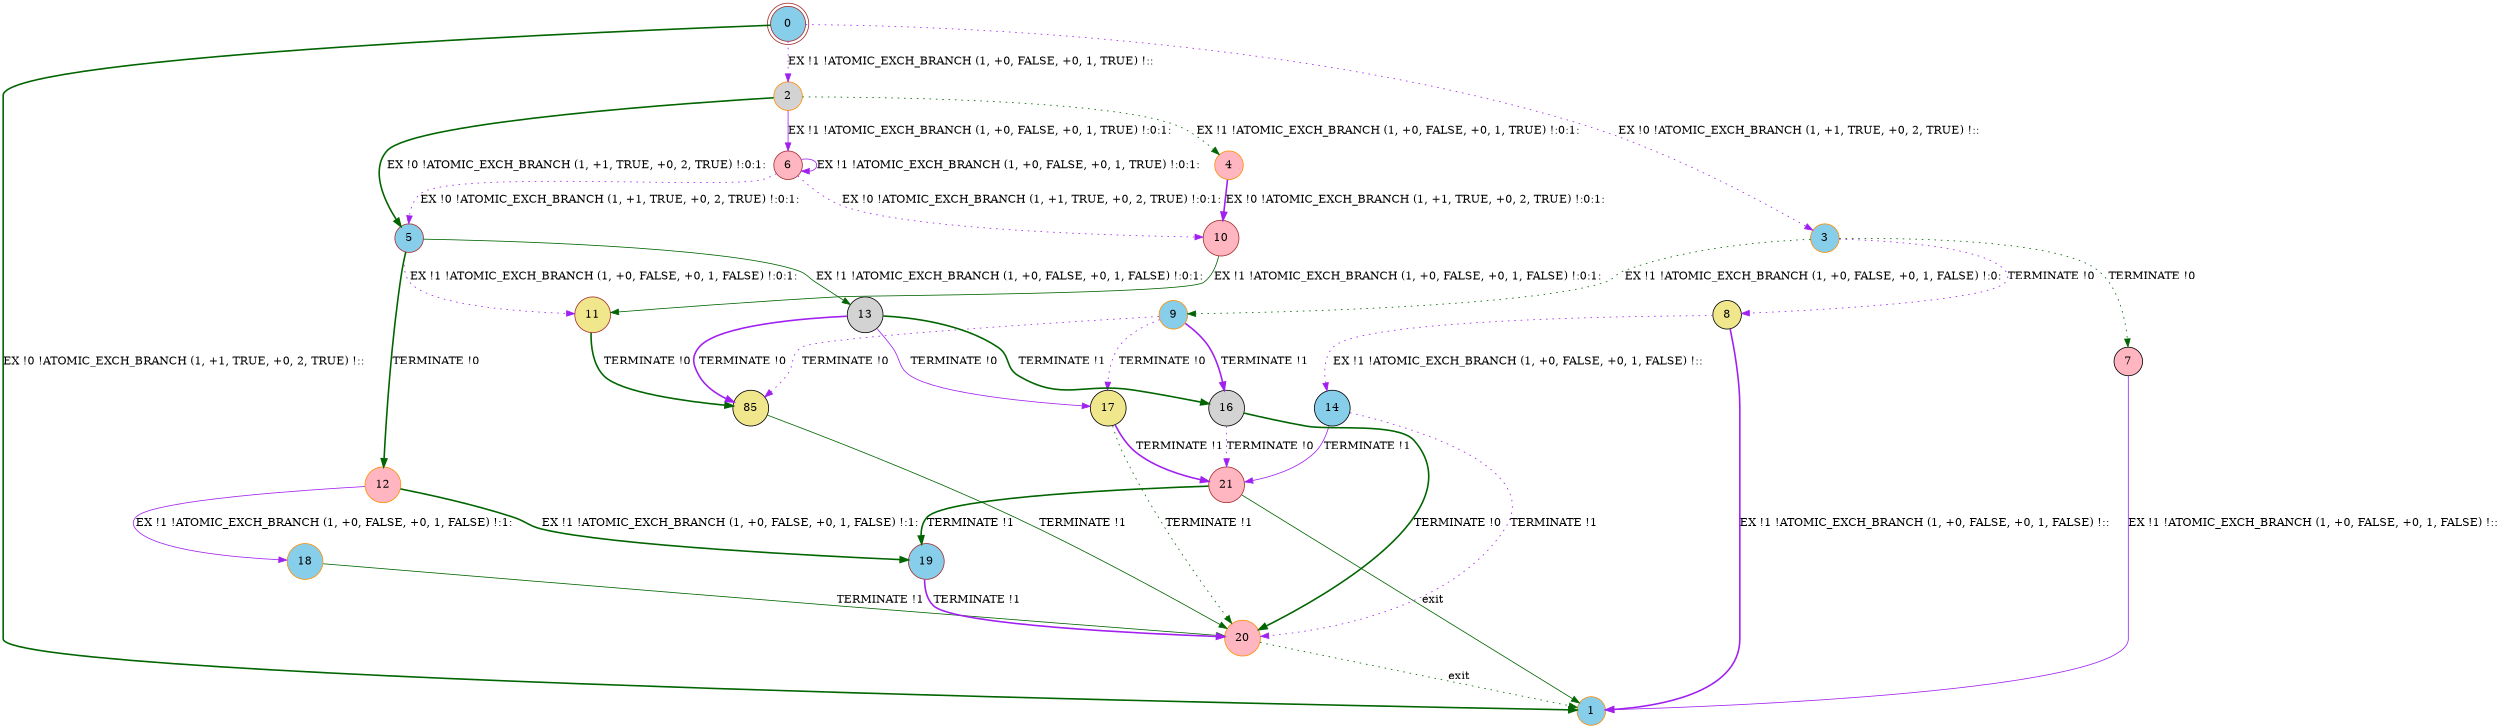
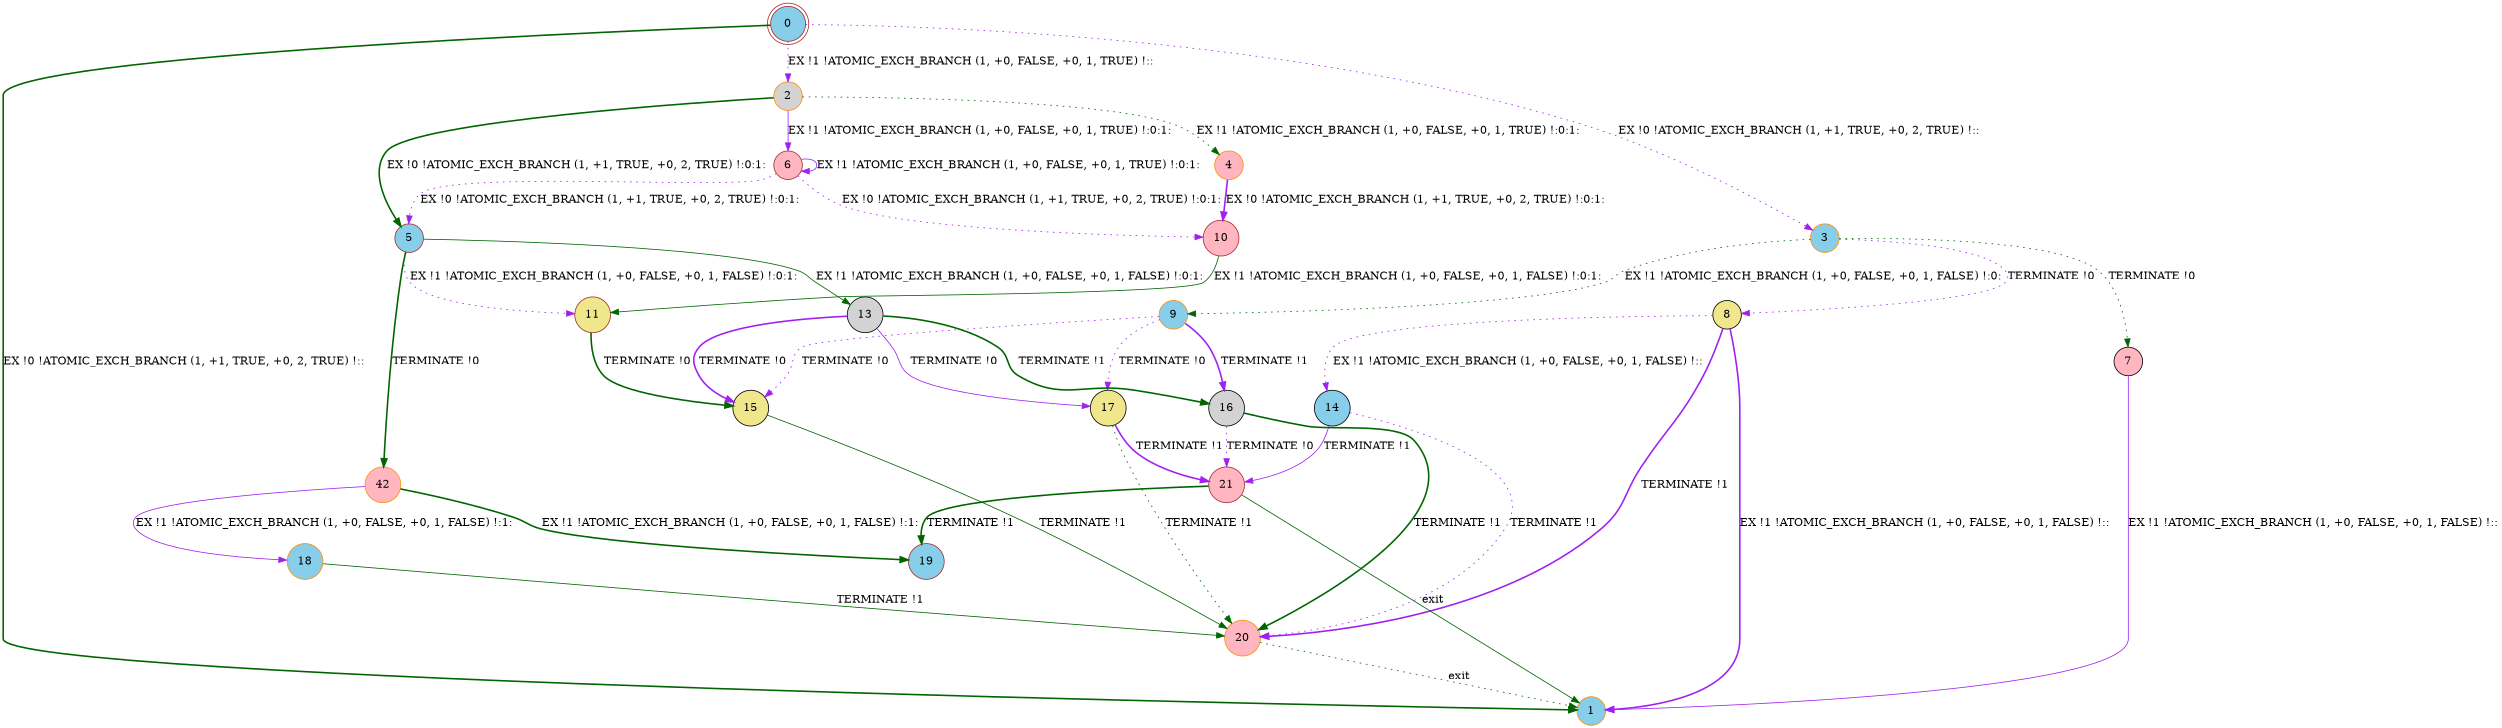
node "85": label "85" -> "15"
node "12": label "12" -> "42"
edge "16" -> "20": label "TERMINATE !0" -> "TERMINATE !1"
edge "19" -> "20": now "8" -> "20"
